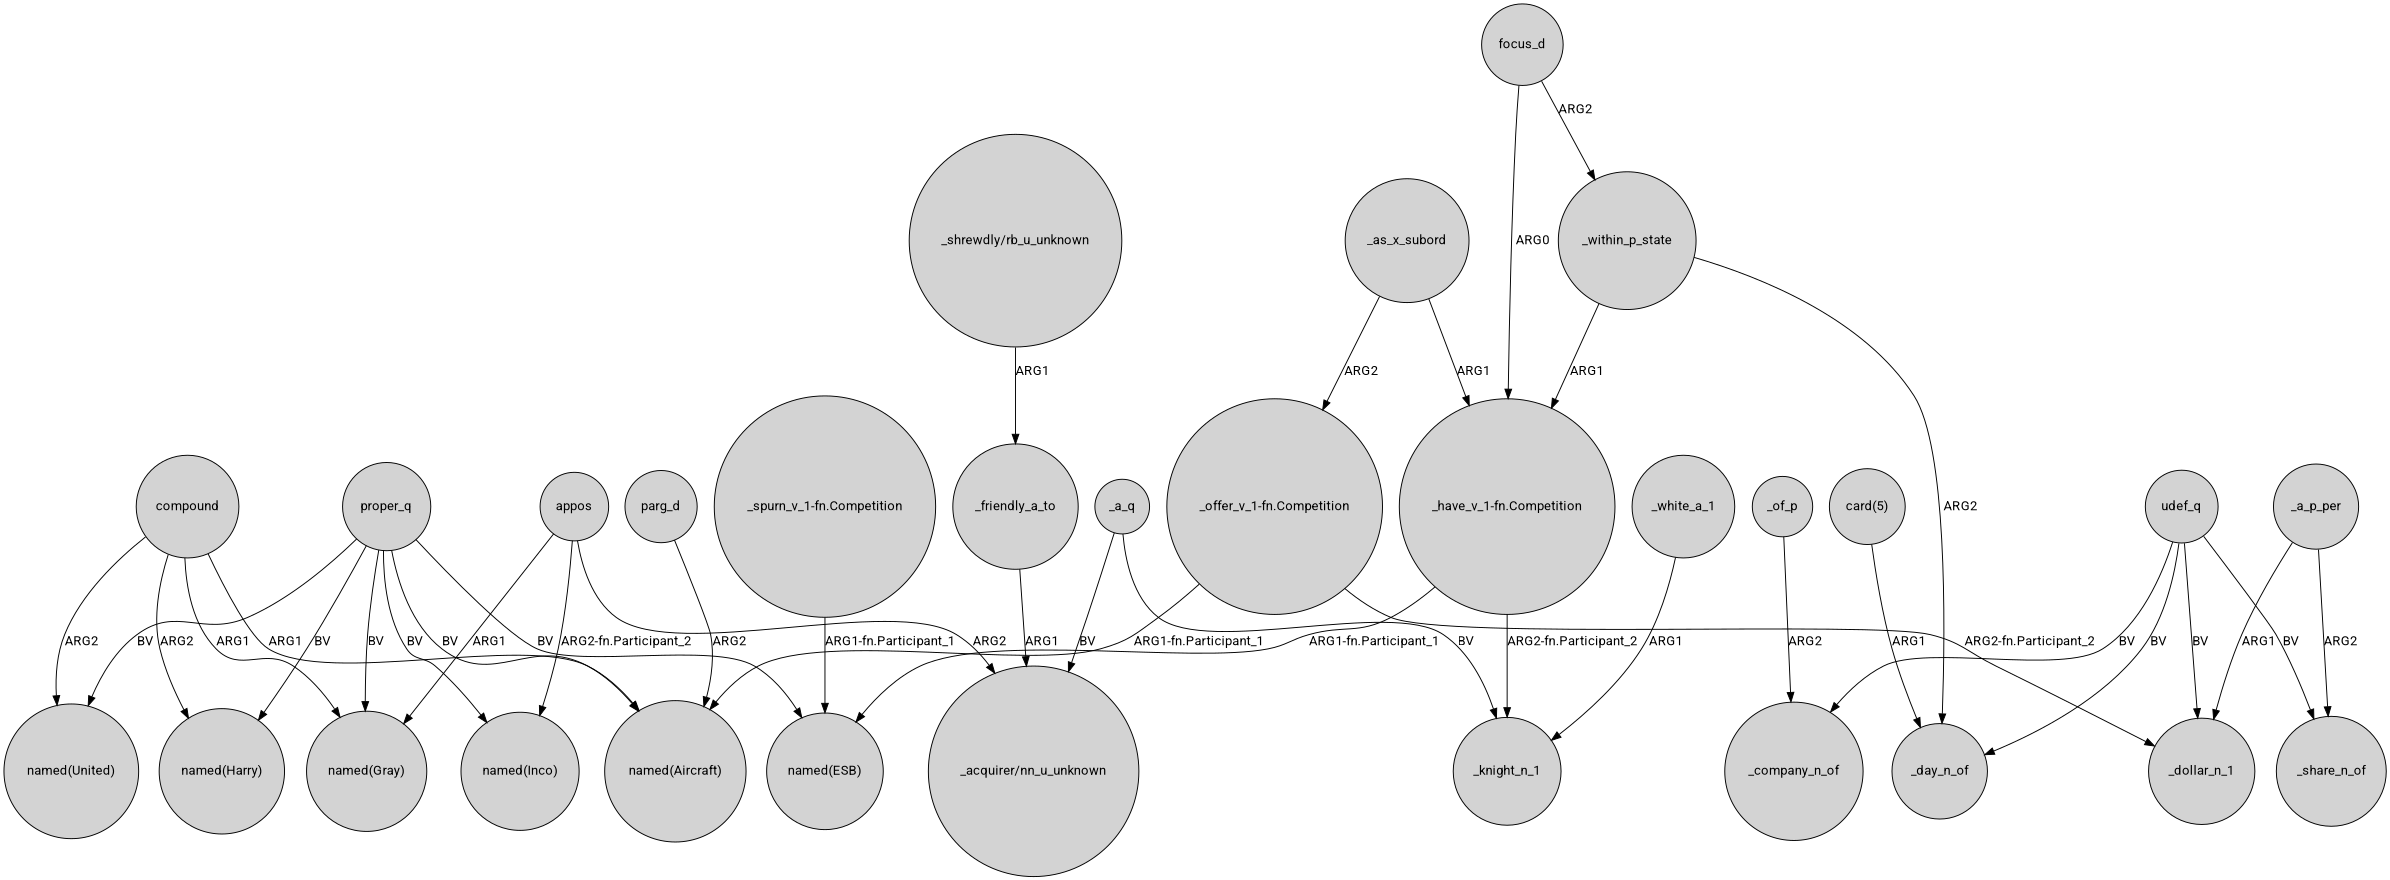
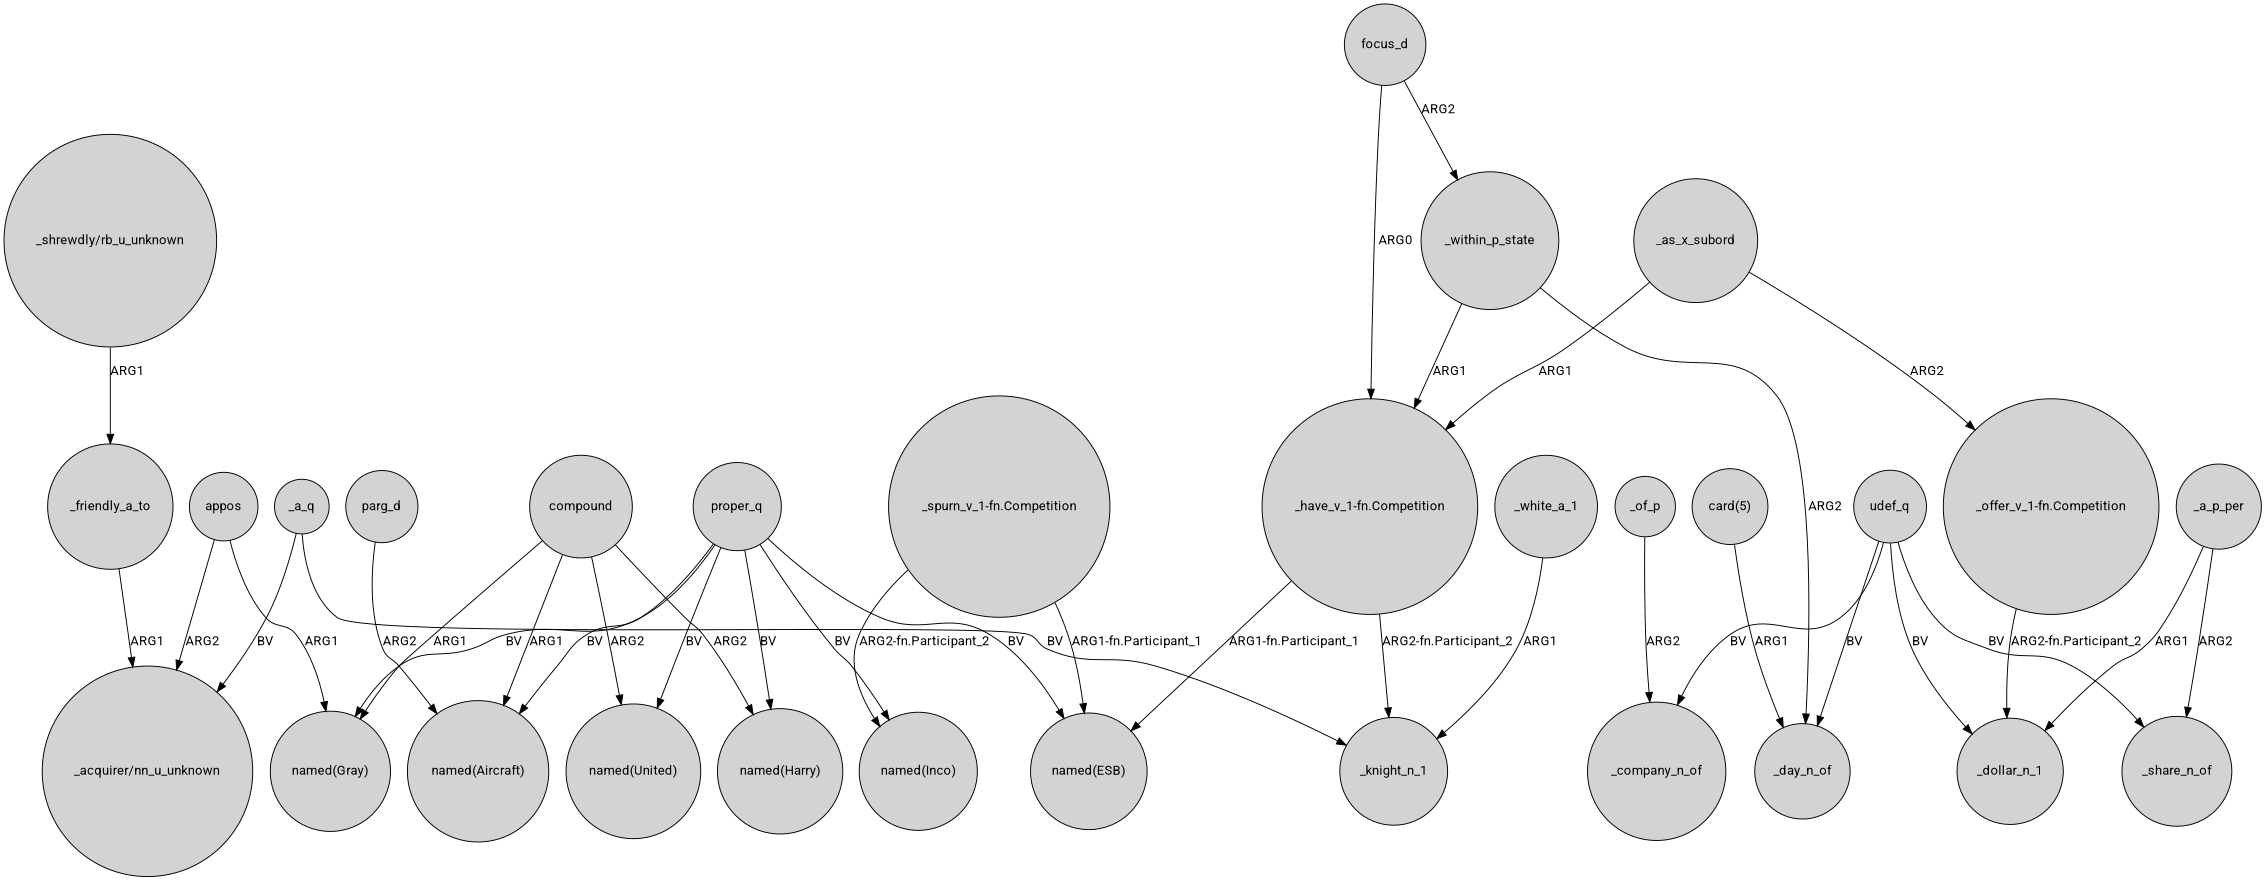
edge "appos" -> "named(Inco)": now "_spurn_v_1-fn.Competition" -> "named(Inco)"
edge "_offer_v_1-fn.Competition" -> "named(Aircraft)": removed, label "ARG1-fn.Participant_1"
